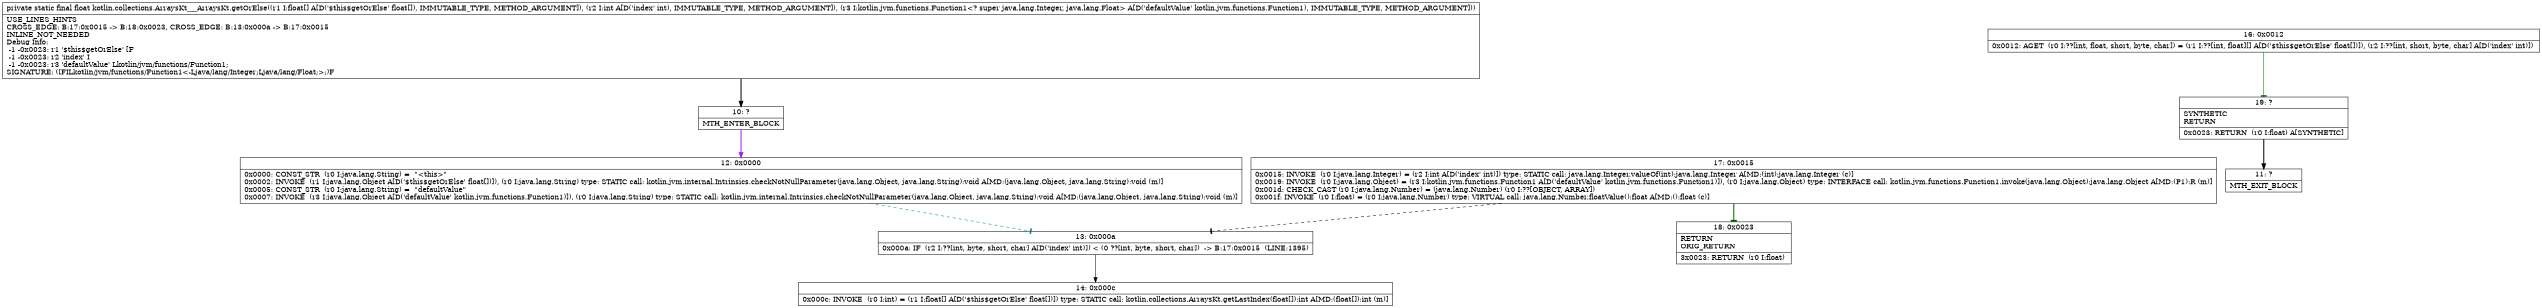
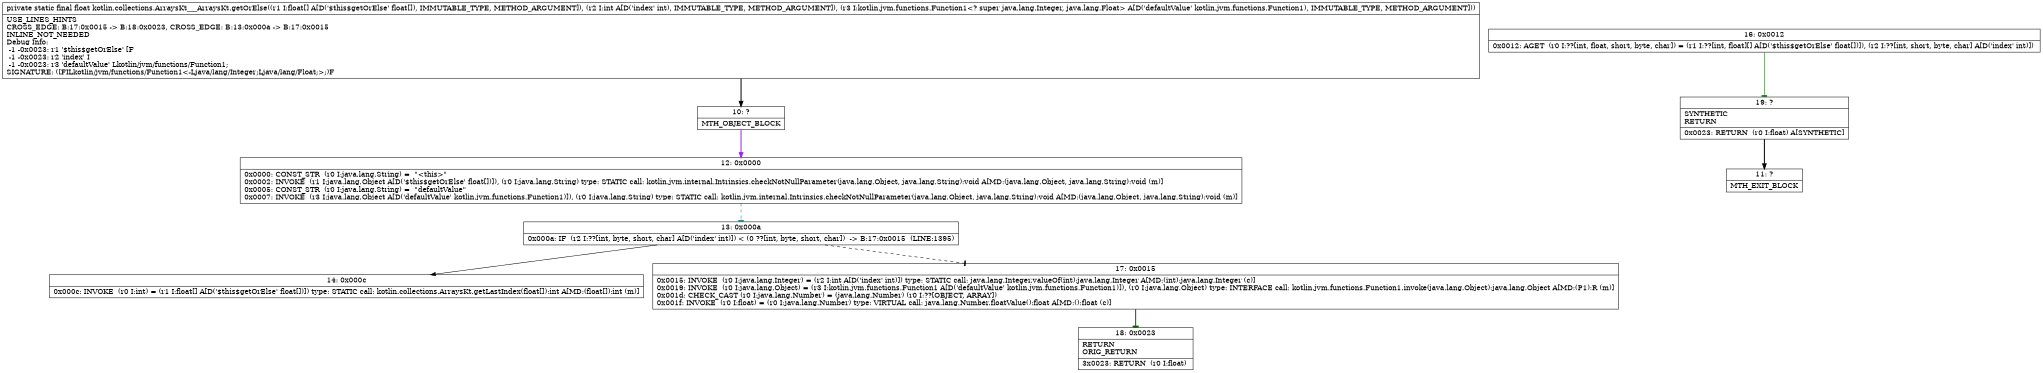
node "10: ?": text "MTH_ENTER_BLOCK" -> "MTH_OBJECT_BLOCK"
edge "17: 0x0015" -> "13: 0x000a": reversed
